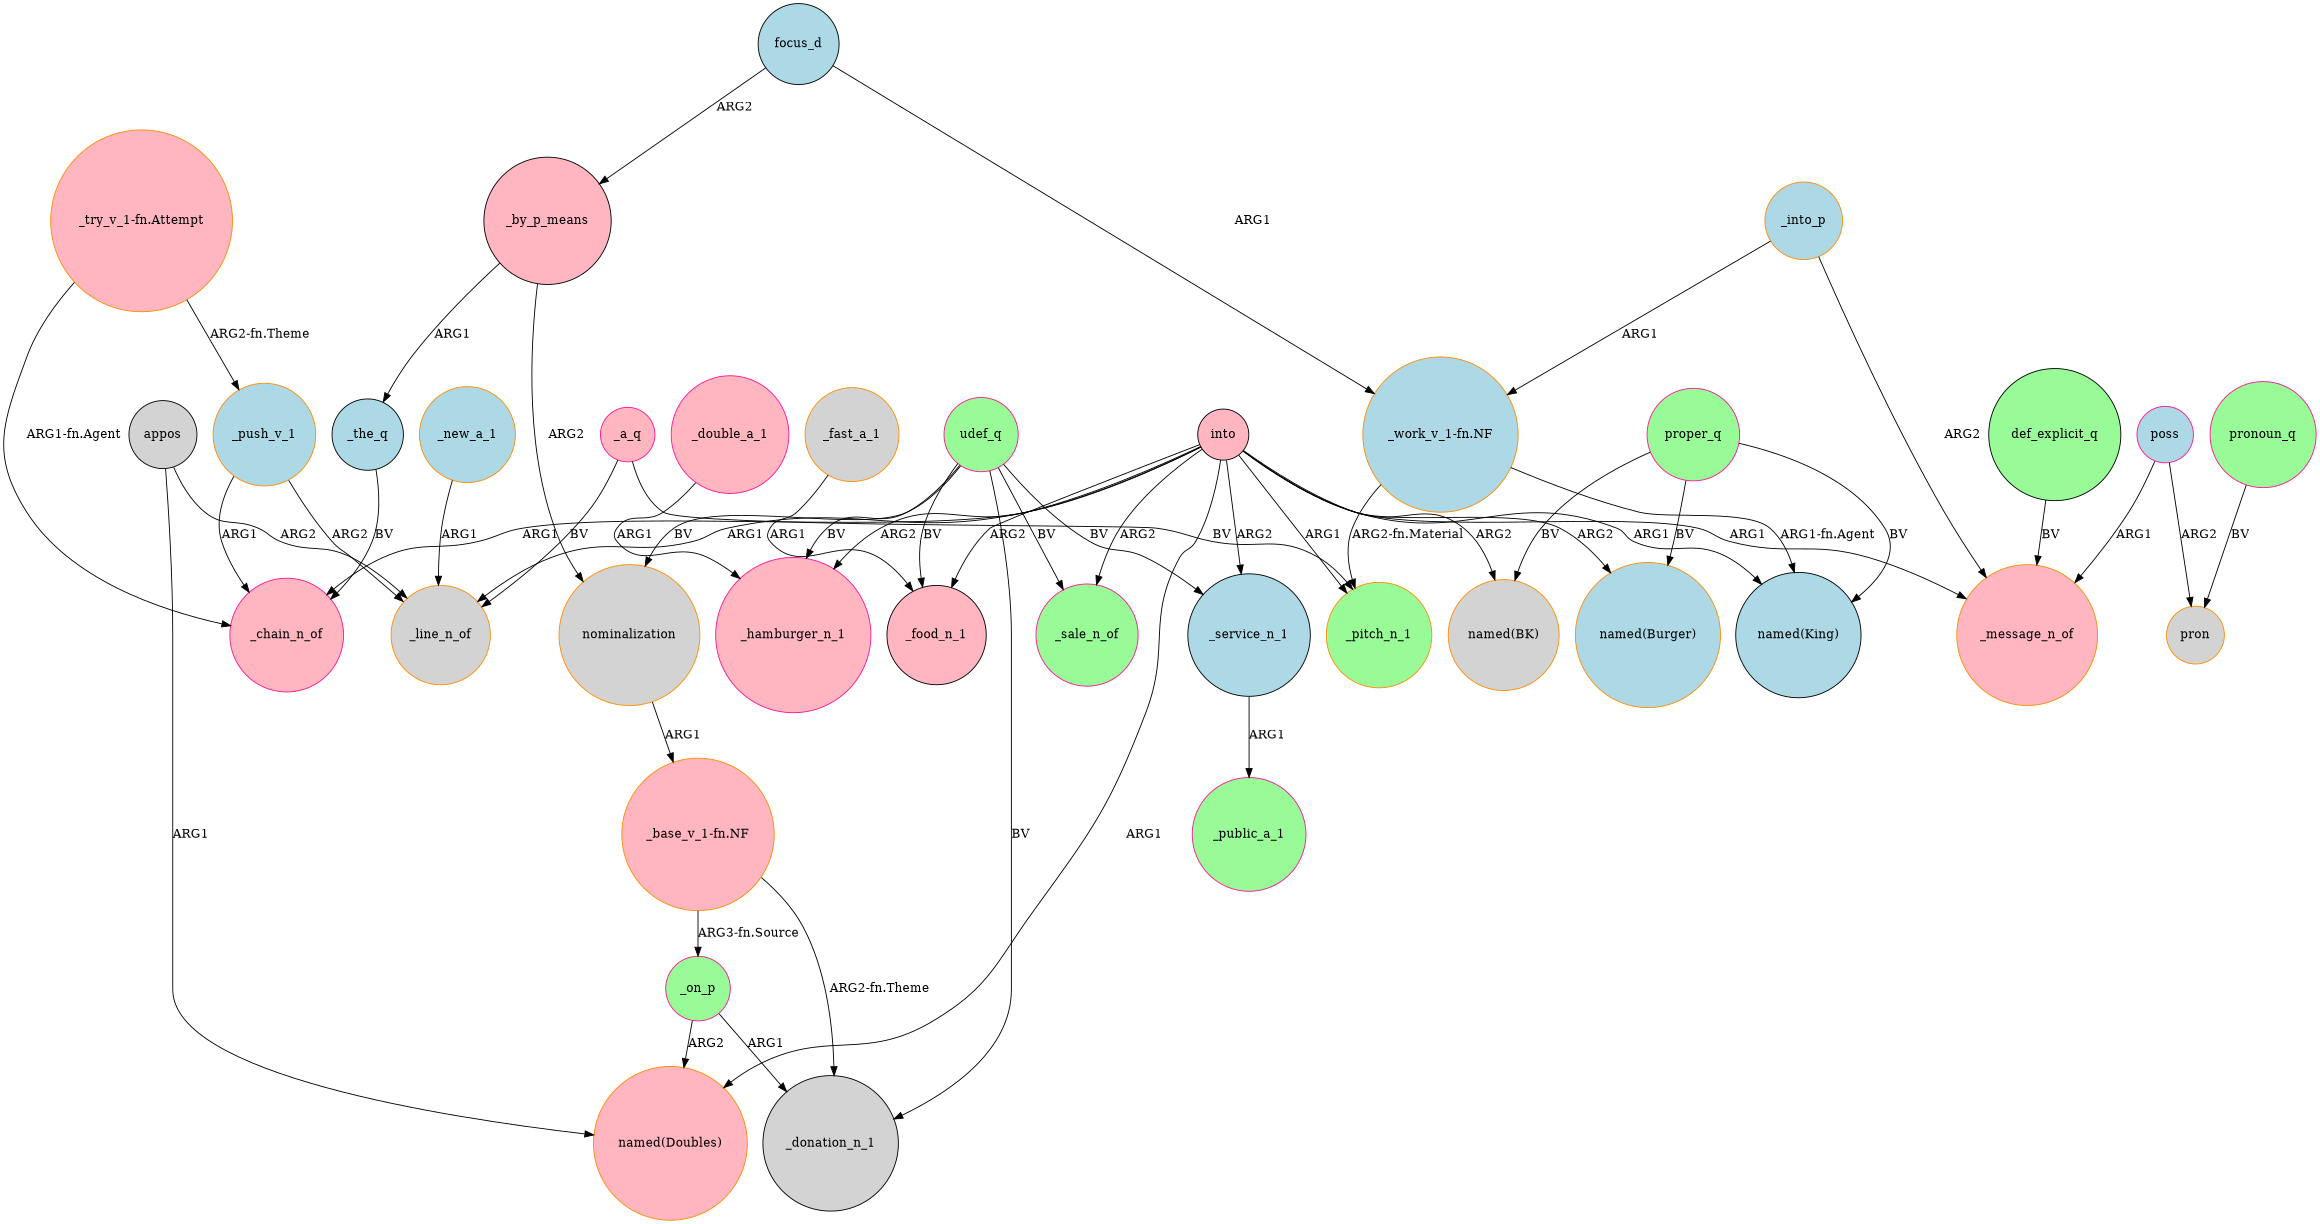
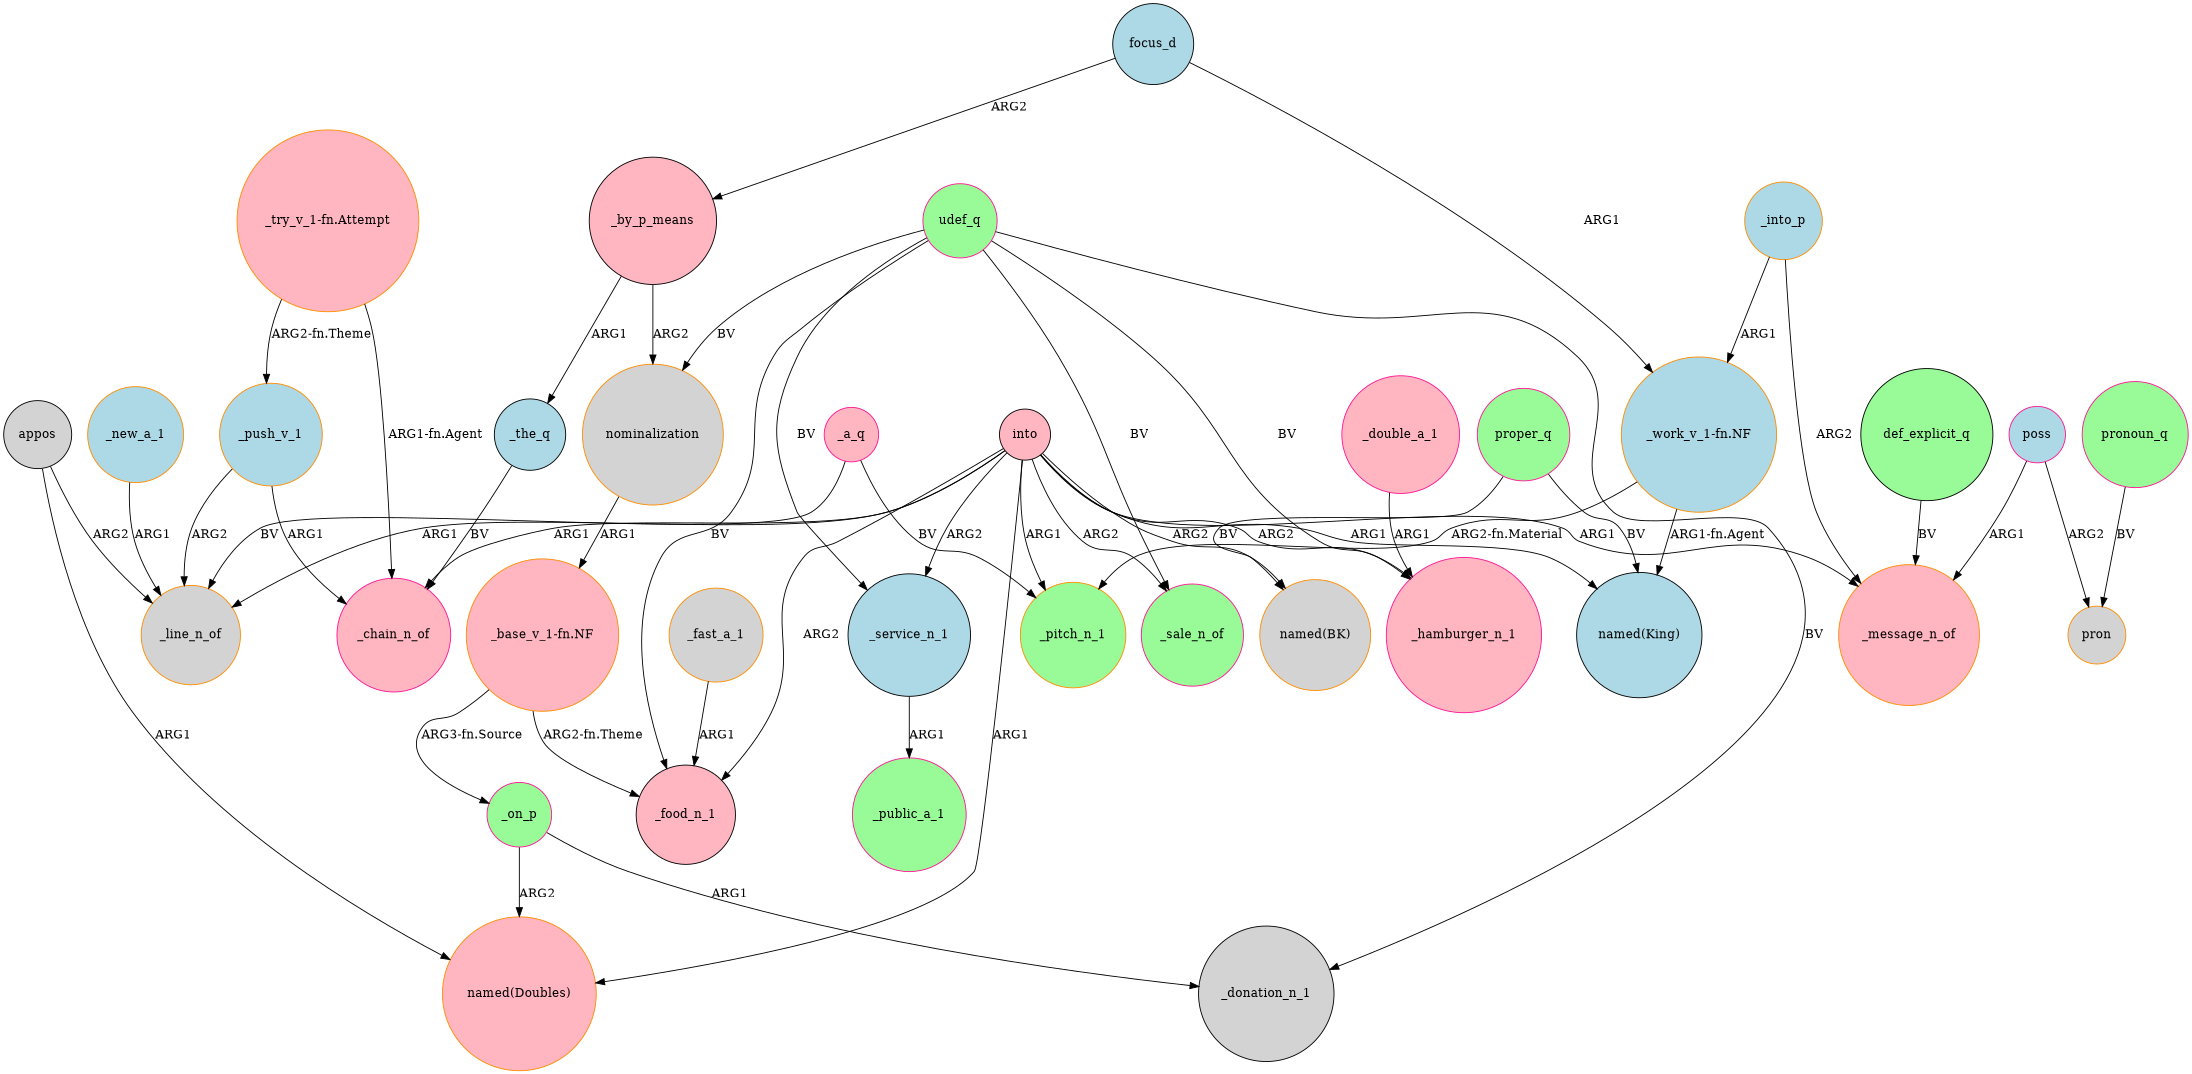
node "named(Burger)": removed
edge "_base_v_1-fn.NF" -> "_donation_n_1": now "_base_v_1-fn.NF" -> "_food_n_1"
